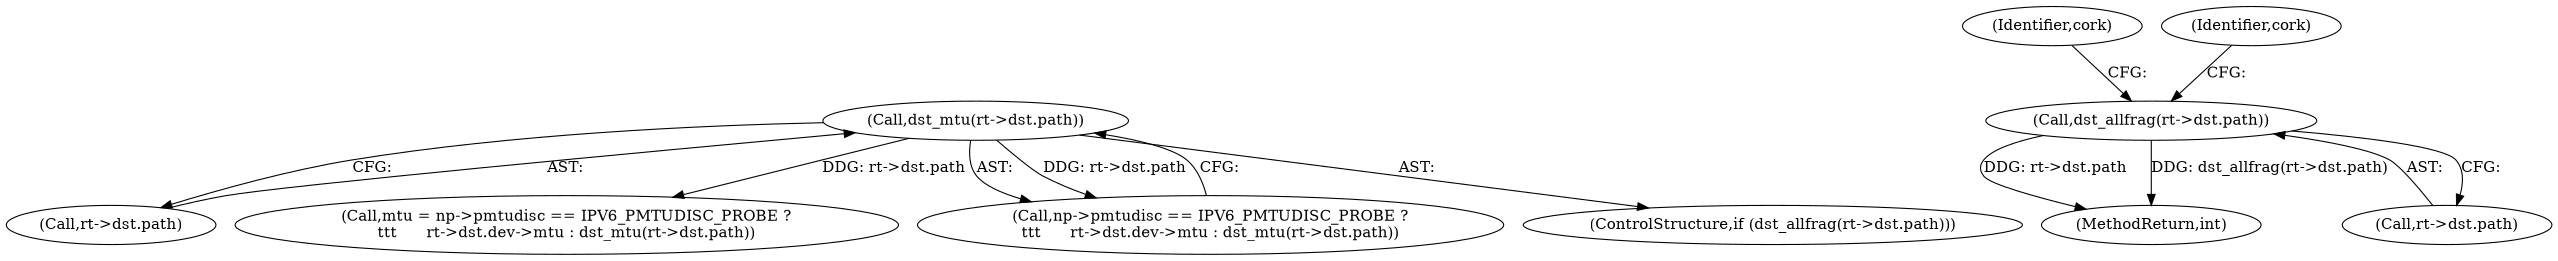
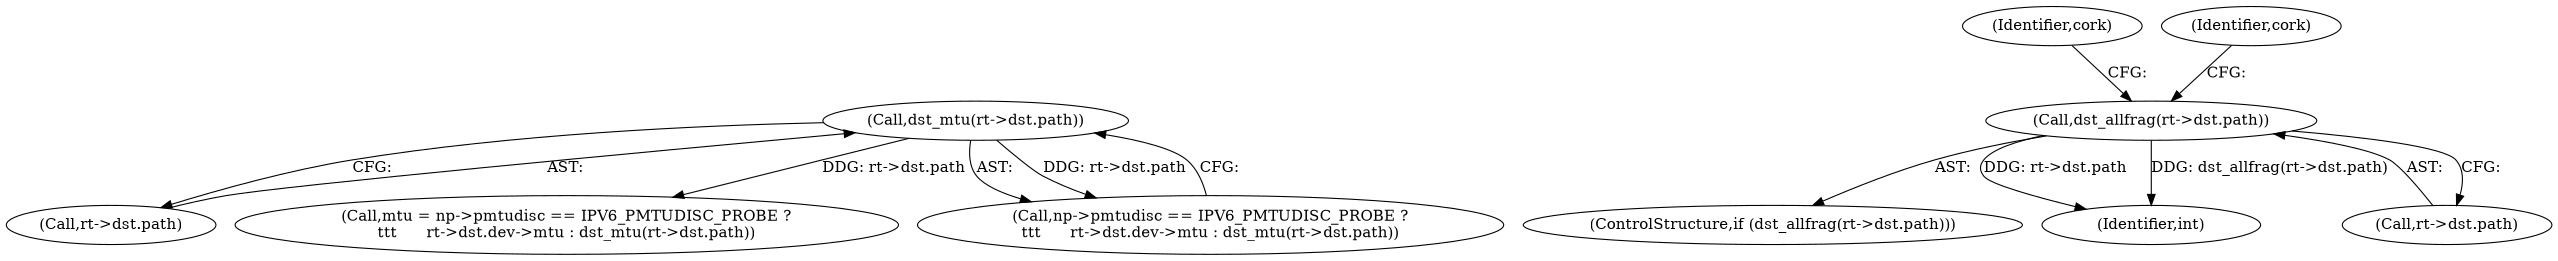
edge "(Call,dst_mtu(rt->dst.path))" -> "(ControlStructure,if (dst_allfrag(rt->dst.path)))": now "(Call,dst_allfrag(rt->dst.path))" -> "(ControlStructure,if (dst_allfrag(rt->dst.path)))"
node "(MethodReturn,int)": label "(MethodReturn,int)" -> "(Identifier,int)"
